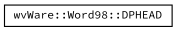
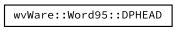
node "wvWare::Word98::DPHEAD": label "wvWare::Word98::DPHEAD" -> "wvWare::Word95::DPHEAD"
